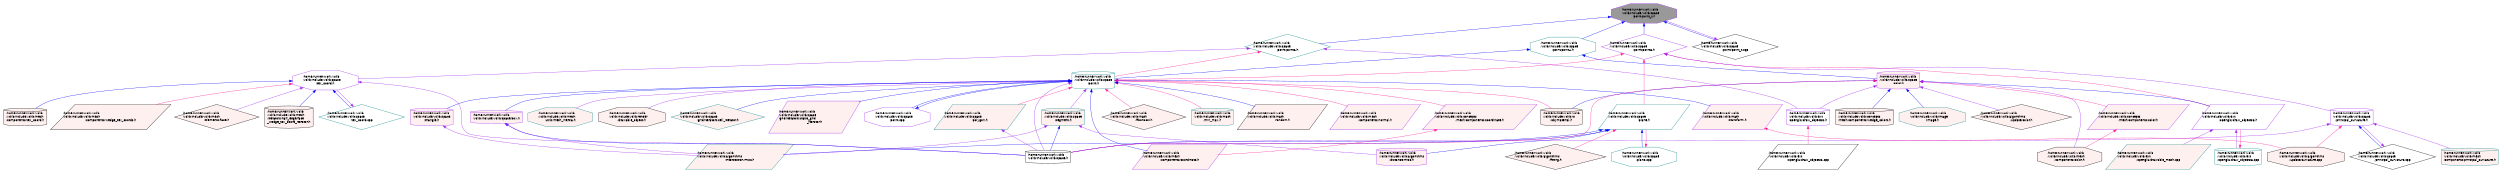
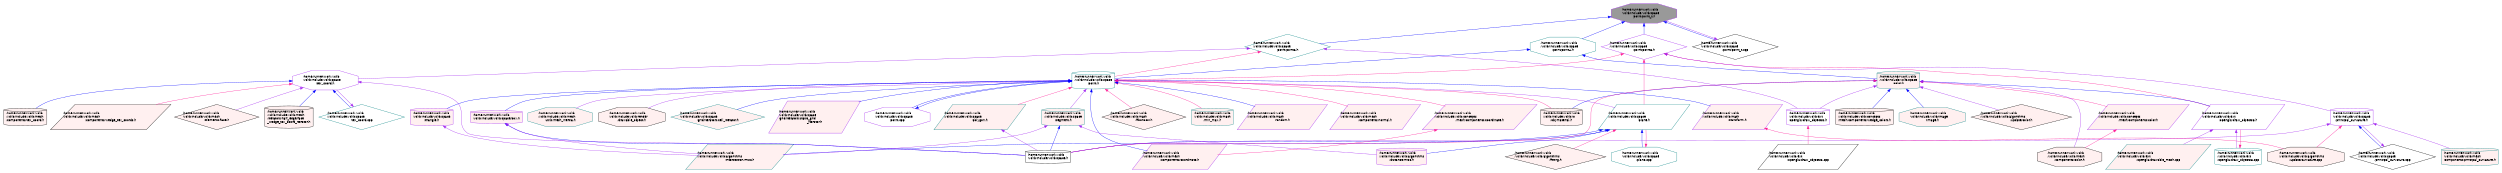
node "/home/runner/work/vclib /vclib/include/vclib/space /color.h": color purple -> teal
edge "/home/runner/work/vclib /vclib/include/vclib/space.h" -> "/home/runner/work/vclib /vclib/include/vclib/space /point.h": now "/home/runner/work/vclib /vclib/include/vclib/space /plane.h" -> "/home/runner/work/vclib /vclib/include/vclib/space /point.h"
node "/home/runner/work/vclib /vclib/include/vclib/math /random.h": color black -> purple
